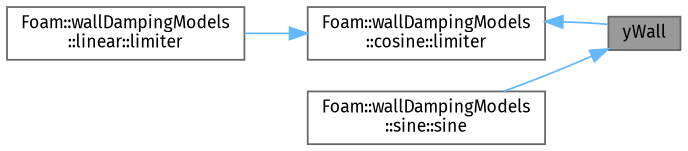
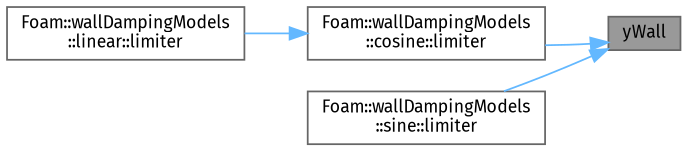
edge "yWall" -> "Foam::wallDampingModels ::cosine::limiter": reversed
node "Foam::wallDampingModels ::sine::sine": label "Foam::wallDampingModels ::sine::sine" -> "Foam::wallDampingModels ::sine::limiter"
